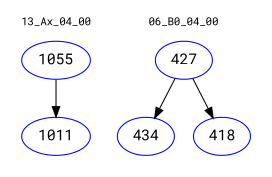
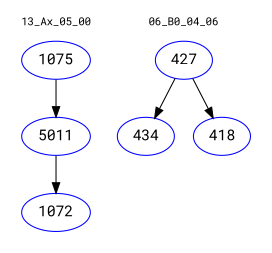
cluster "13_Ax_04_00": label "13_Ax_04_00" -> "13_Ax_05_00"
cluster "06_B0_04_00": label "06_B0_04_00" -> "06_B0_04_06"
node "1055": label "1055" -> "1075"
node "1011": label "1011" -> "5011"
node "1072": added
